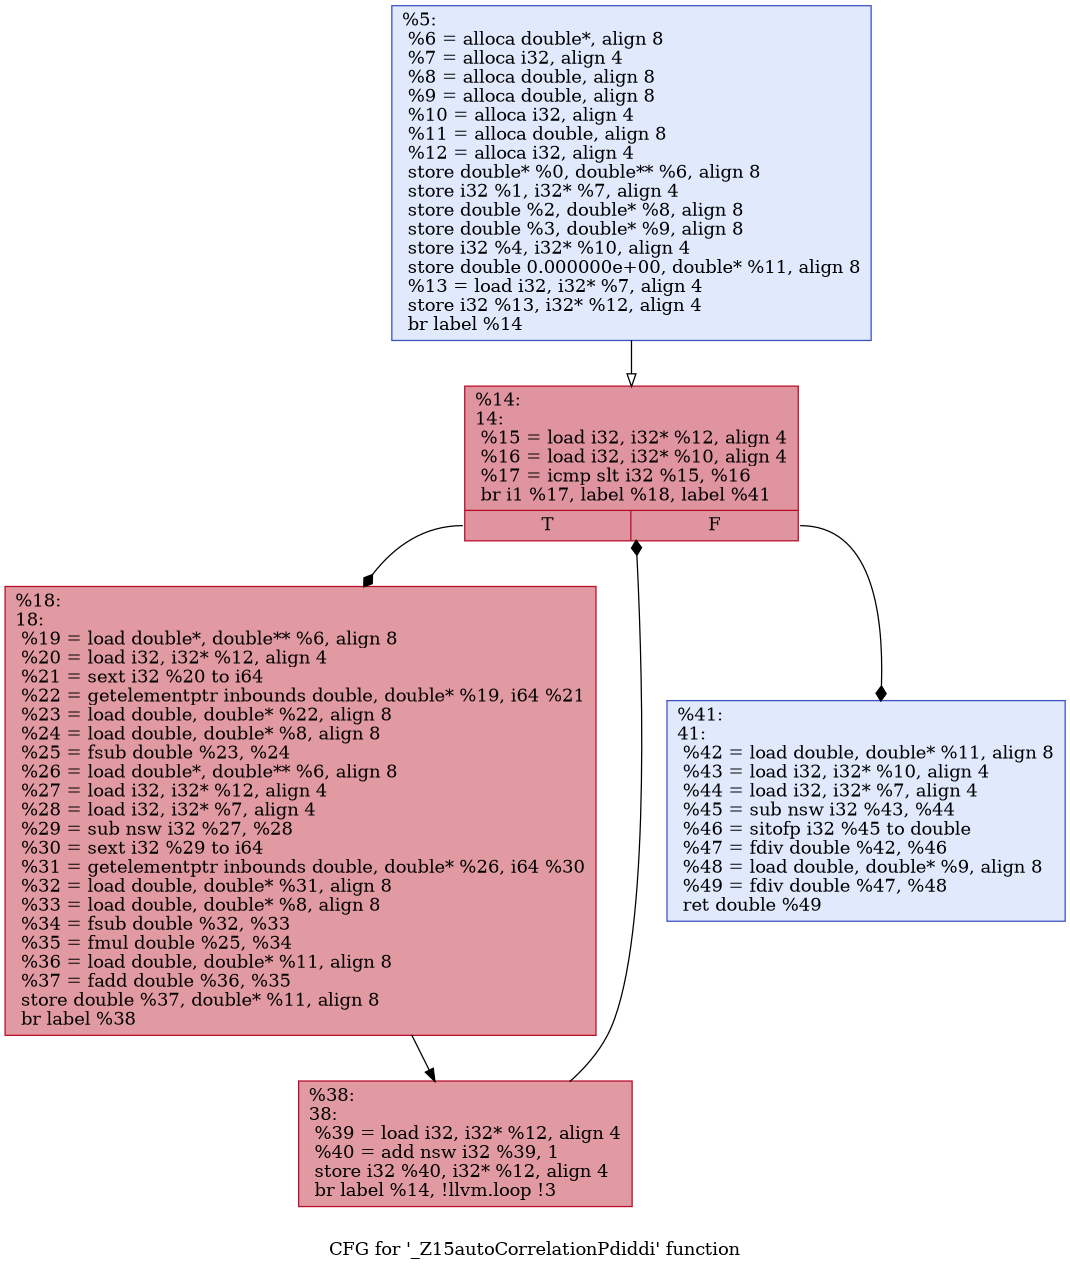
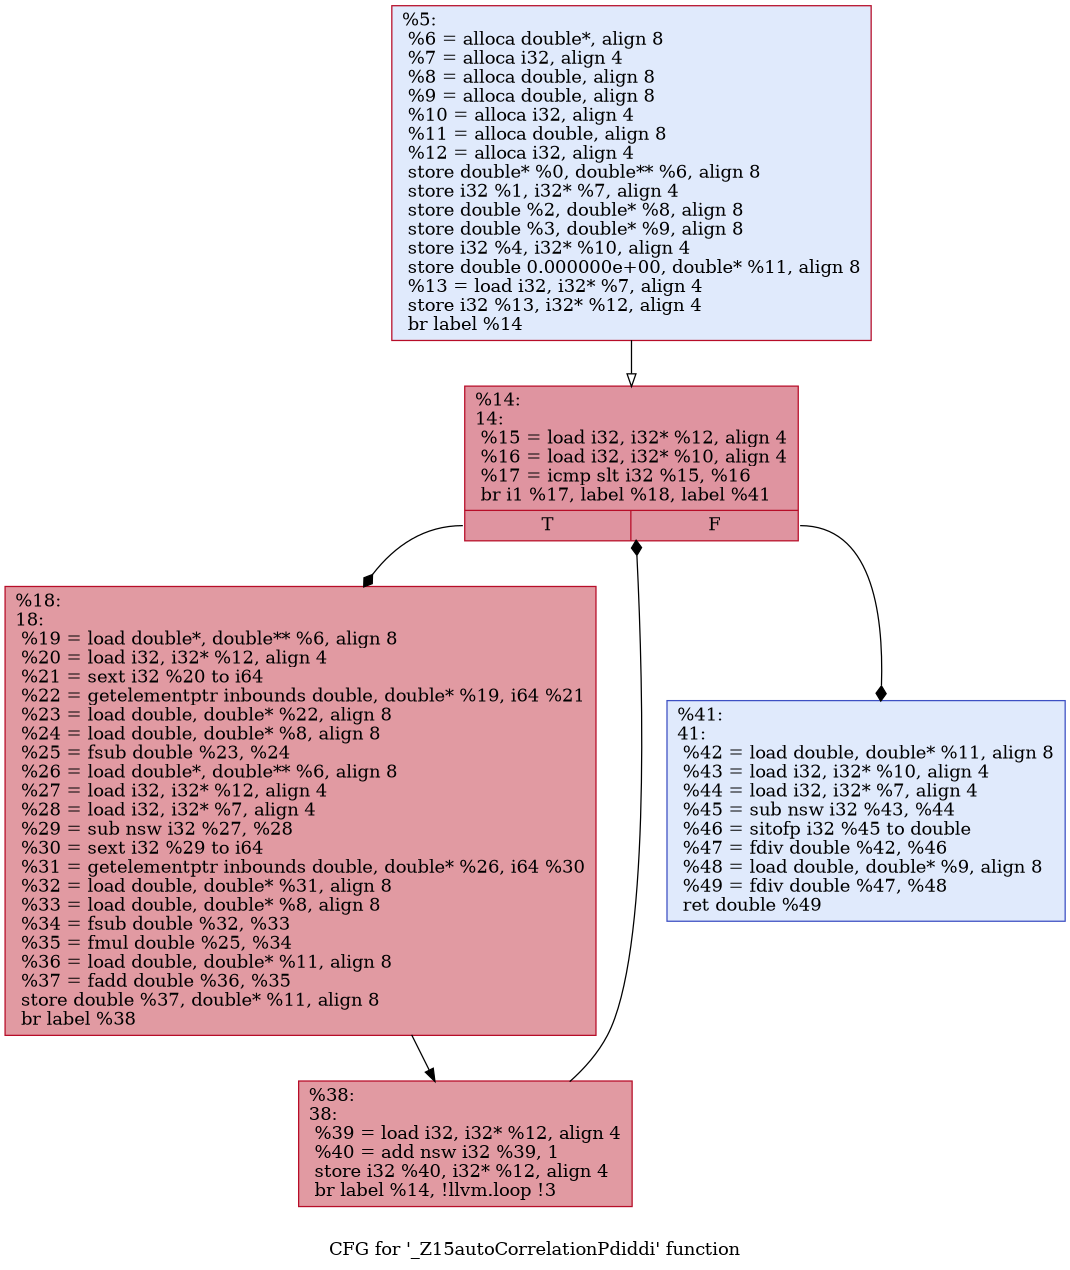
node "%5:": color #3d50c3ff -> #b70d28ff
